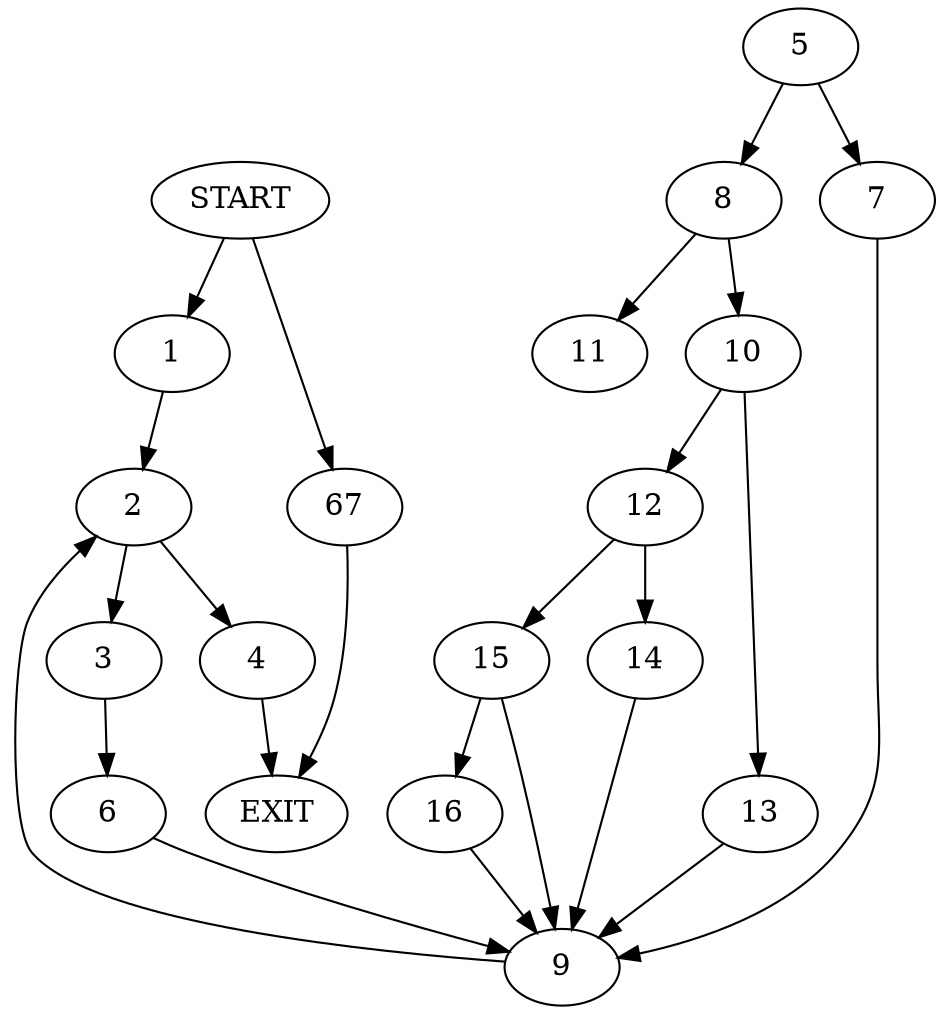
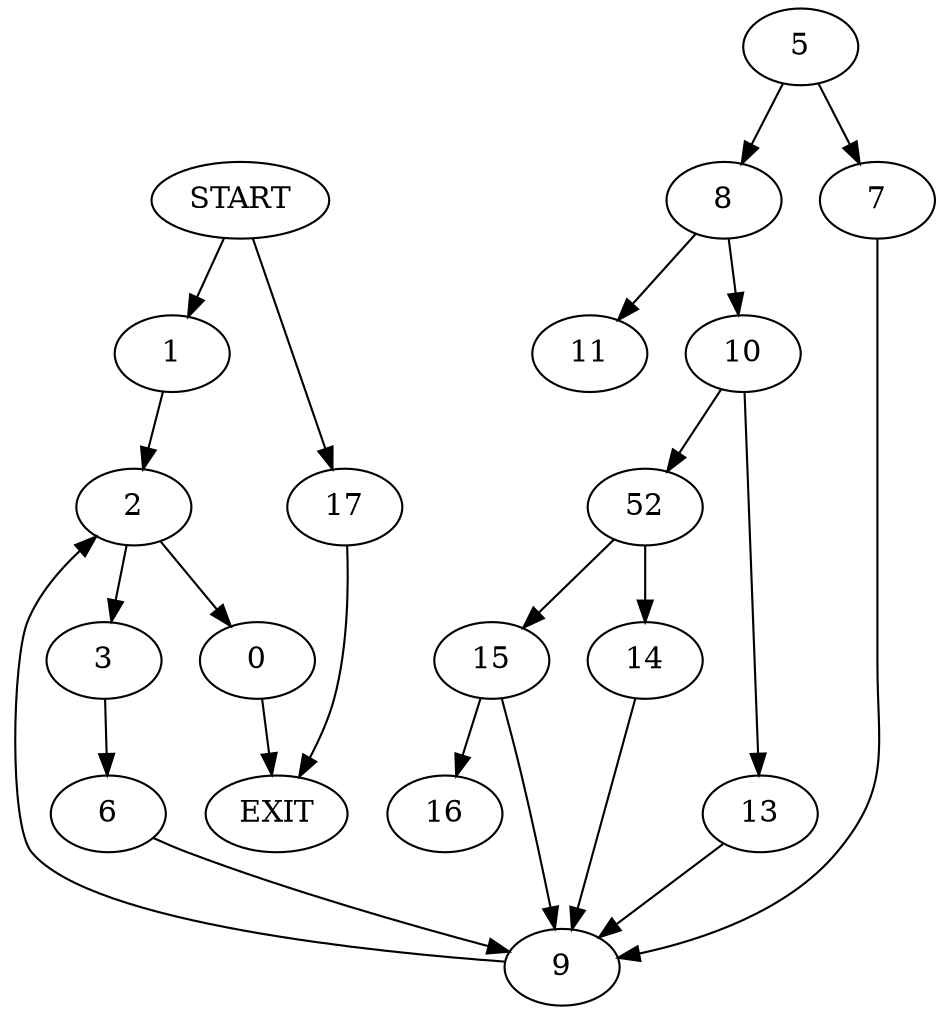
node "67": label "67" -> "17"
node "12": label "12" -> "52"
node "4": label "4" -> "0"
edge "16" -> "9": removed
